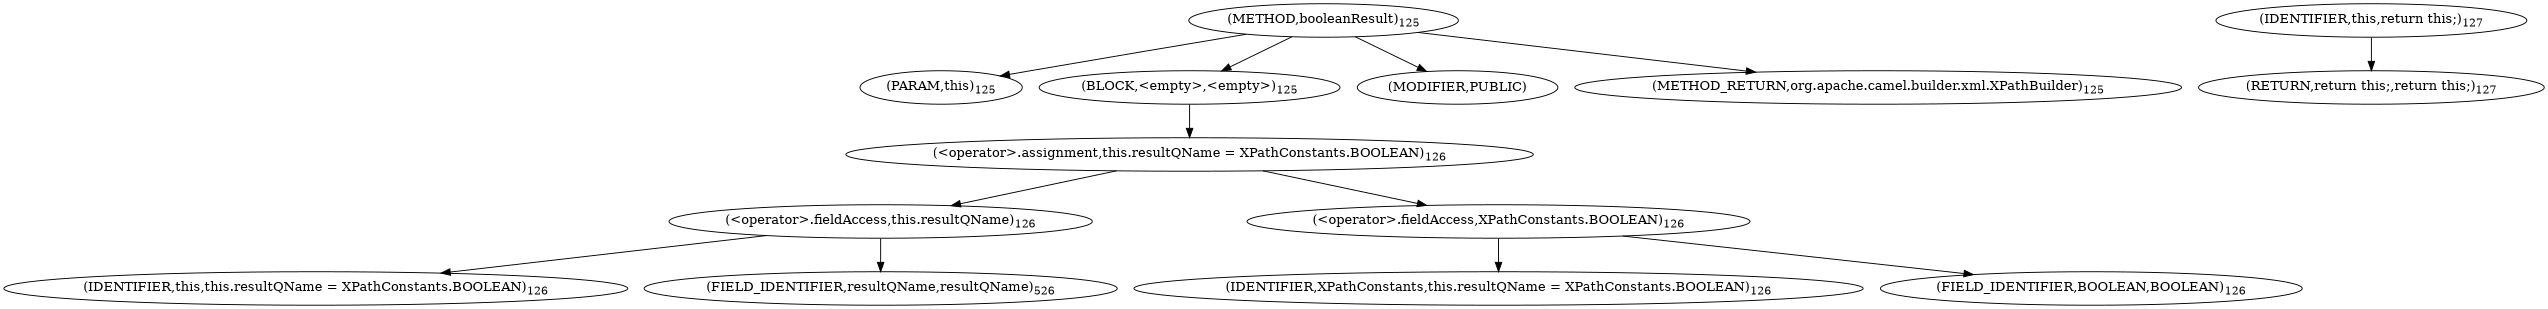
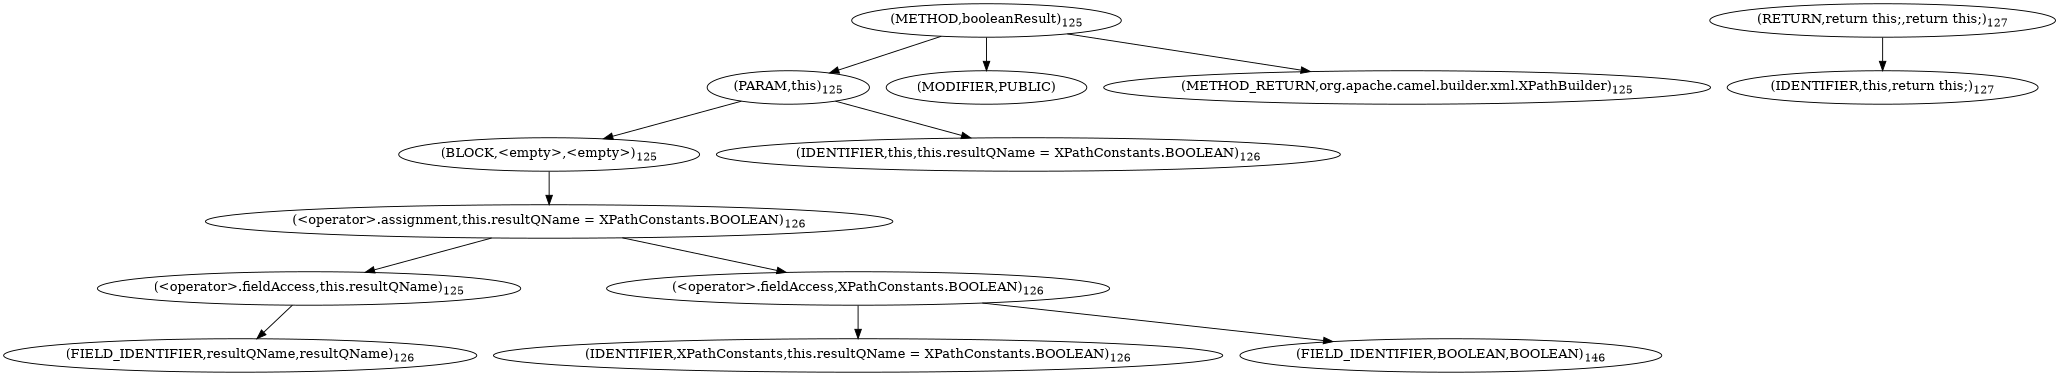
edge "(IDENTIFIER,this,return this;)" -> "(RETURN,return this;,return this;)": reversed
edge "(METHOD,booleanResult)" -> "(BLOCK,<empty>,<empty>)": now "(PARAM,this)" -> "(BLOCK,<empty>,<empty>)"
node "(<operator>.fieldAccess,this.resultQName)": text "126" -> "125"
edge "(<operator>.fieldAccess,this.resultQName)" -> "(IDENTIFIER,this,this.resultQName = XPathConstants.BOOLEAN)": now "(PARAM,this)" -> "(IDENTIFIER,this,this.resultQName = XPathConstants.BOOLEAN)"
node "(FIELD_IDENTIFIER,resultQName,resultQName)": text "526" -> "126"
node "(FIELD_IDENTIFIER,BOOLEAN,BOOLEAN)": text "126" -> "146"
